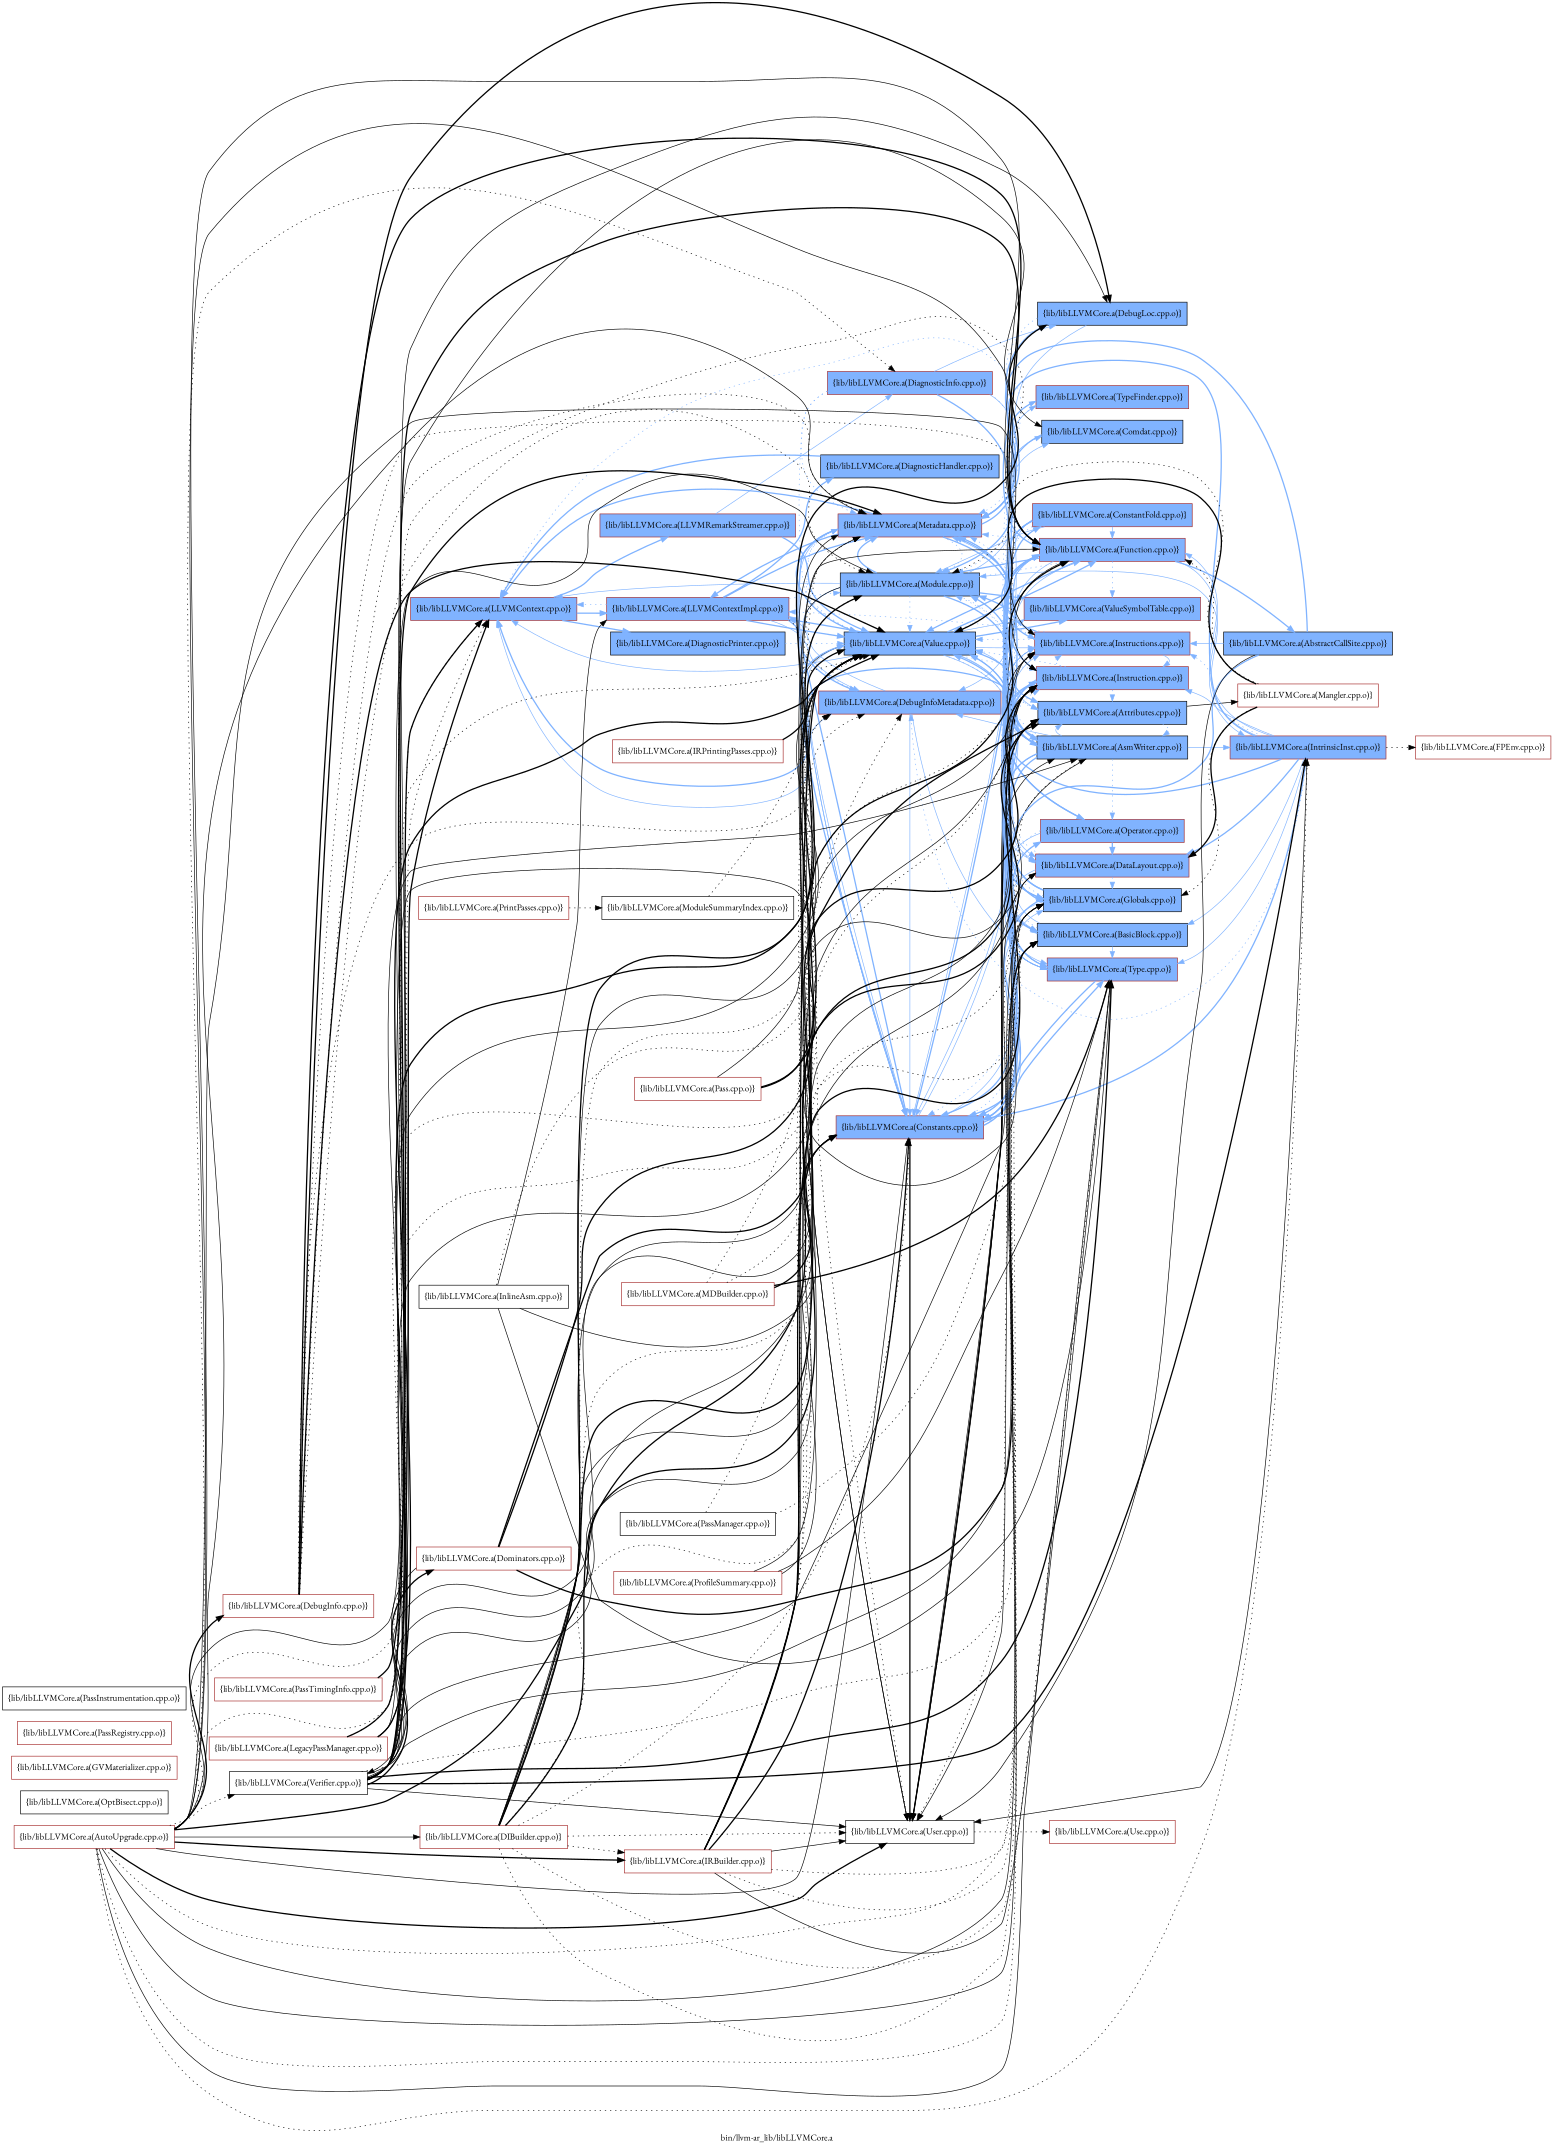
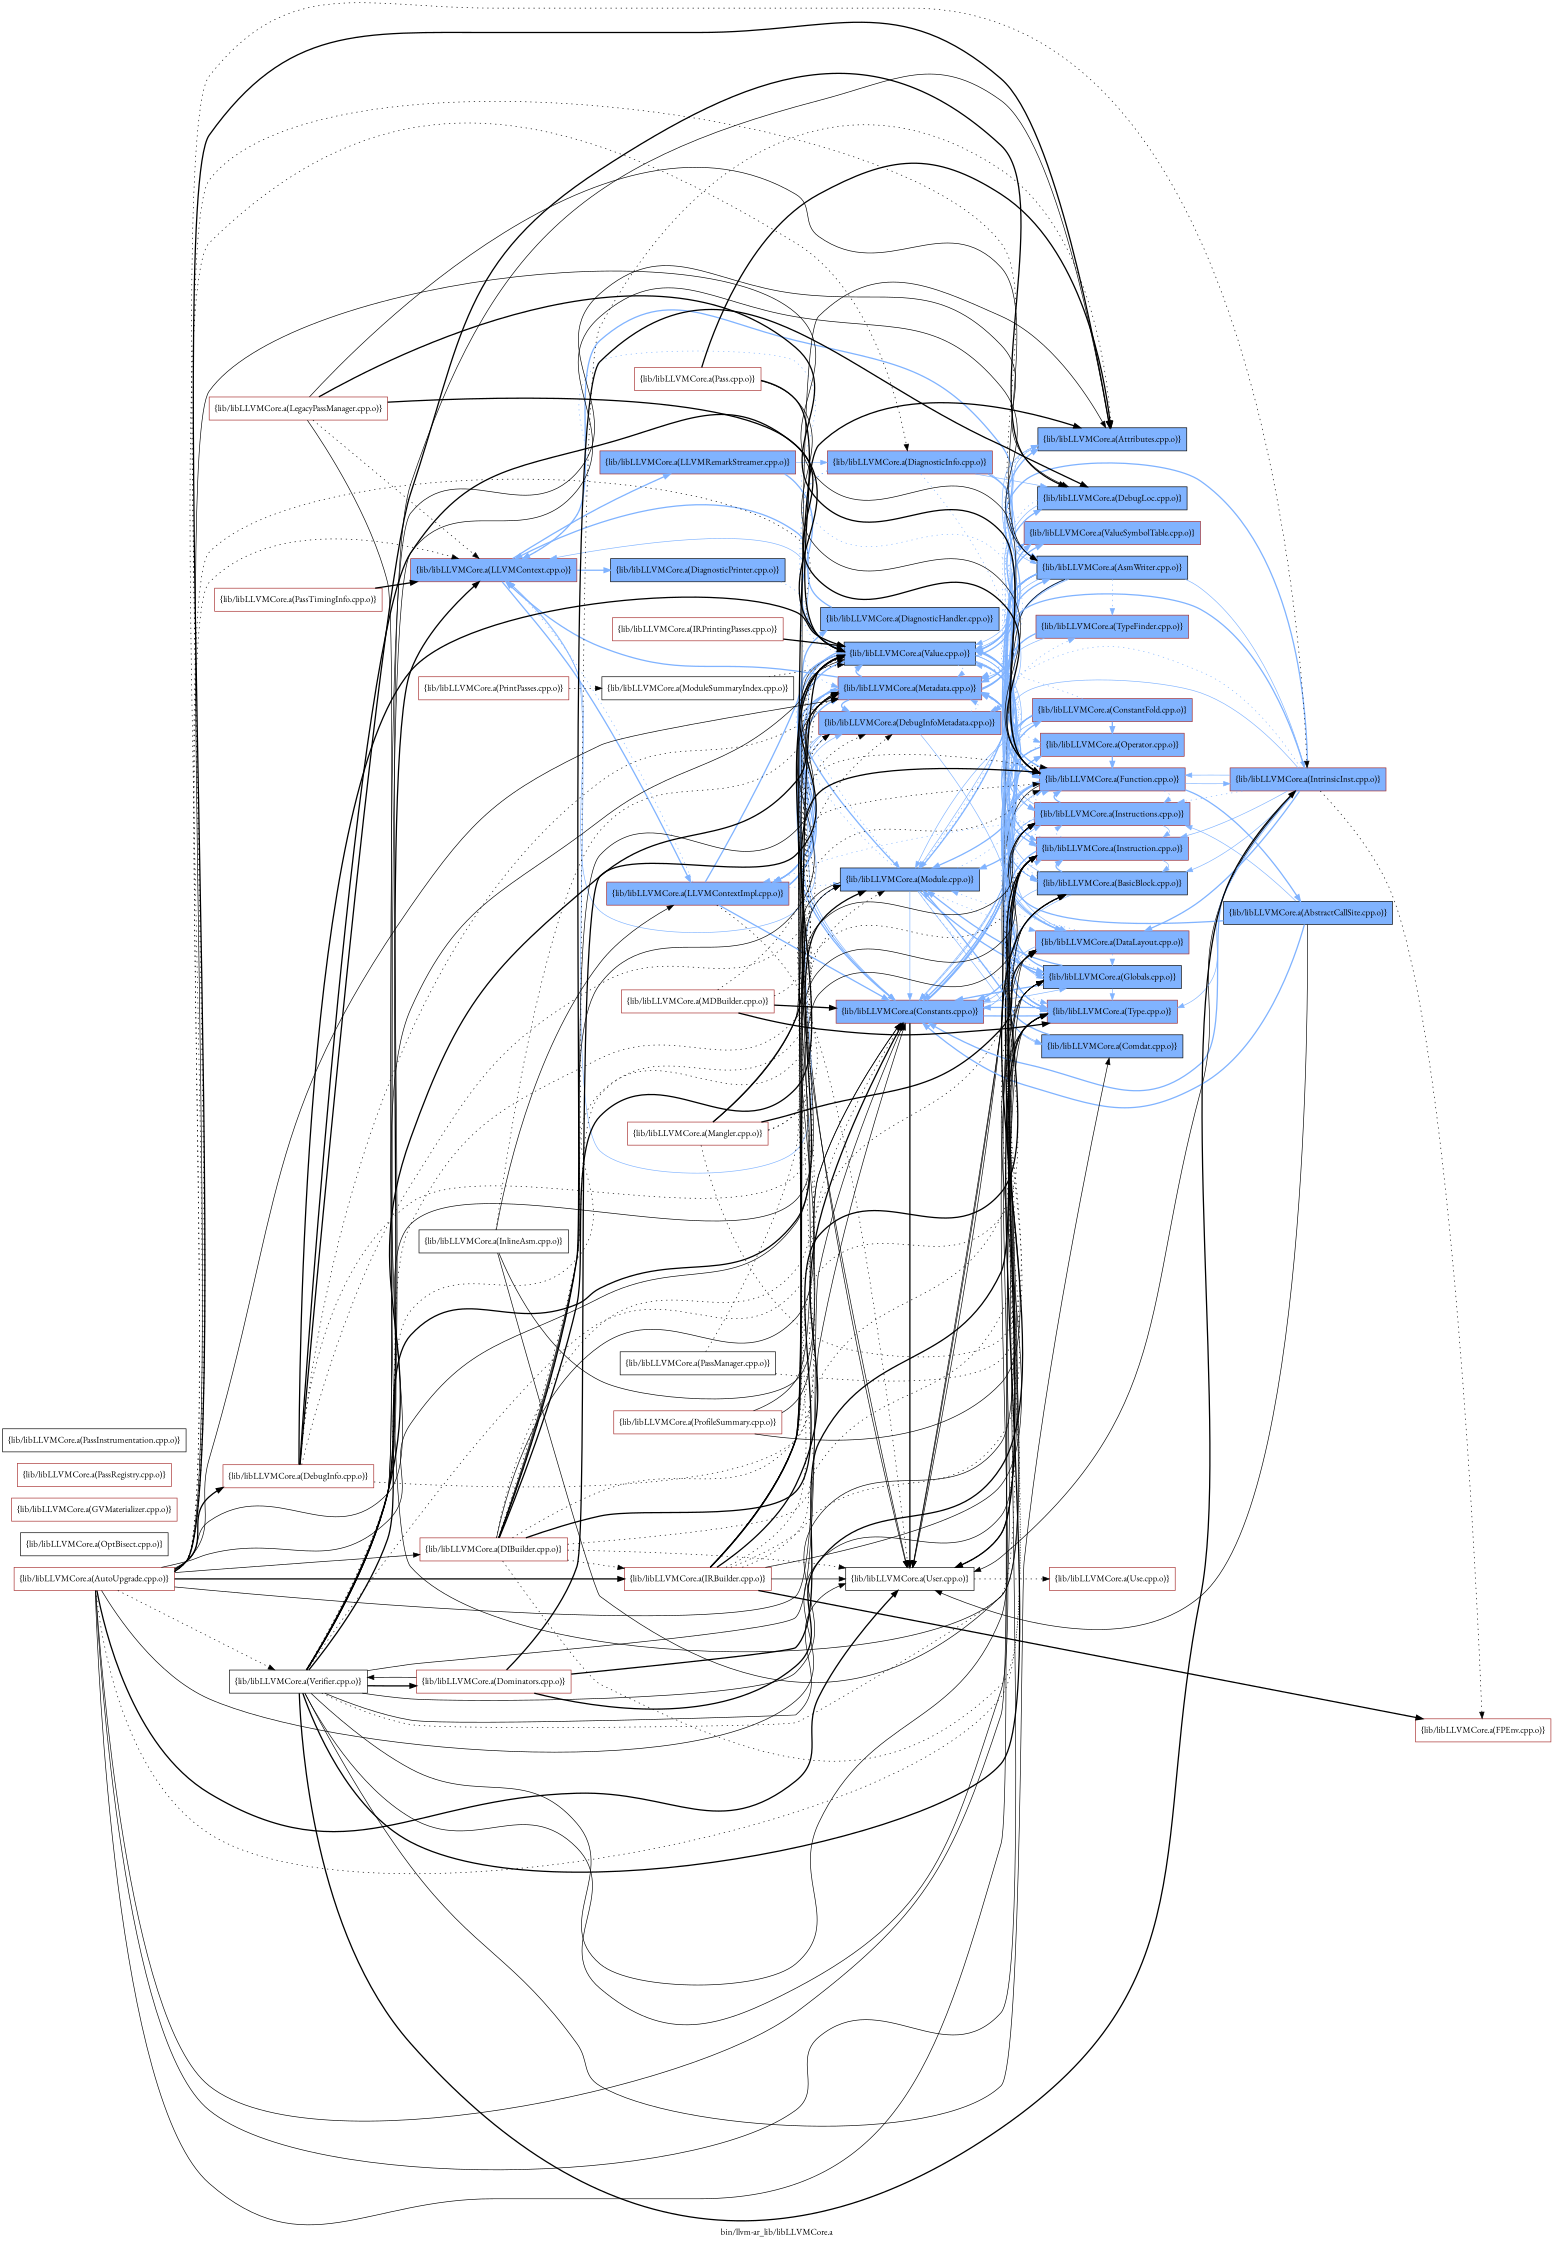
edge "{lib/libLLVMCore.a(Attributes.cpp.o)}" -> "{lib/libLLVMCore.a(Mangler.cpp.o)}": reversed
edge "{lib/libLLVMCore.a(IRBuilder.cpp.o)}" -> "{lib/libLLVMCore.a(FPEnv.cpp.o)}": added
